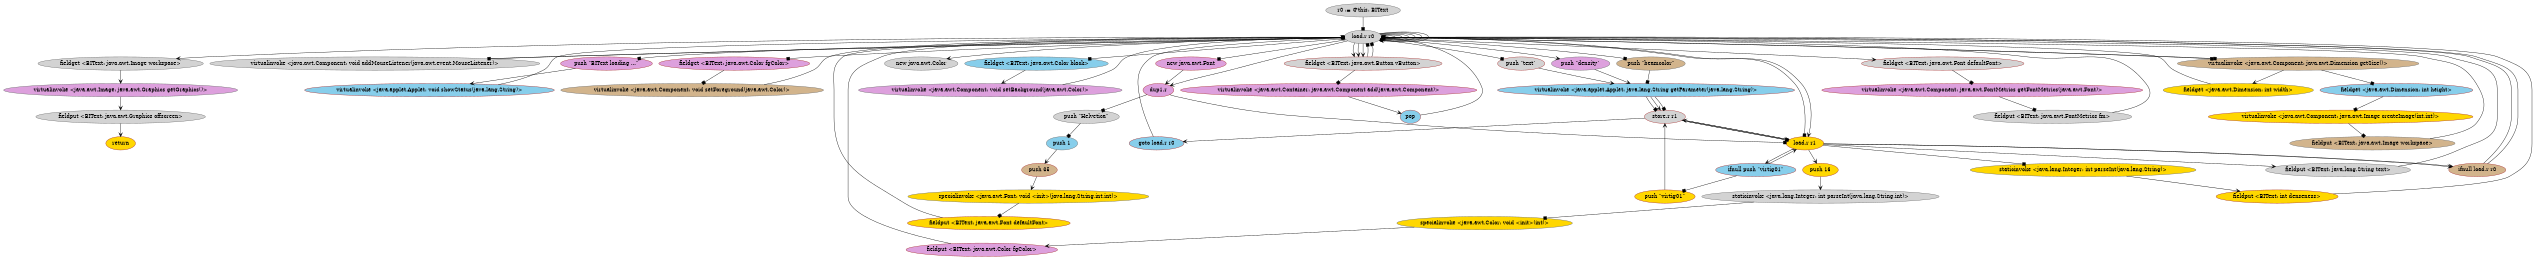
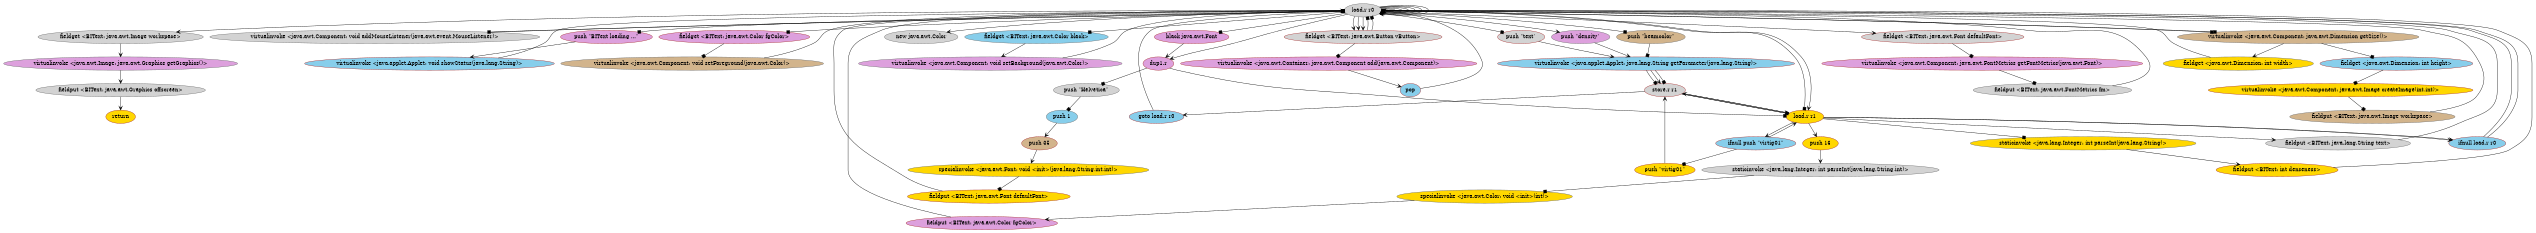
node "r0 := @this: BIText": removed
node "new java.awt.Font": label "new java.awt.Font" -> "black java.awt.Font"
node "ifnull load.r r0": fillcolor tan -> skyblue
